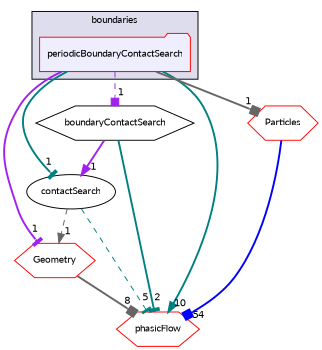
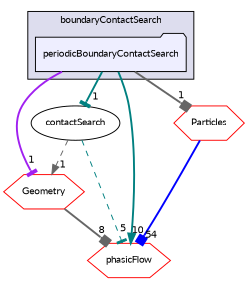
cluster "boundaries": label "boundaries" -> "boundaryContactSearch"
node "periodicBoundaryContactSearch": color red -> black
node "boundaryContactSearch": removed
